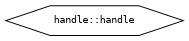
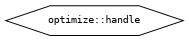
node "handle::handle": label "handle::handle" -> "optimize::handle"
